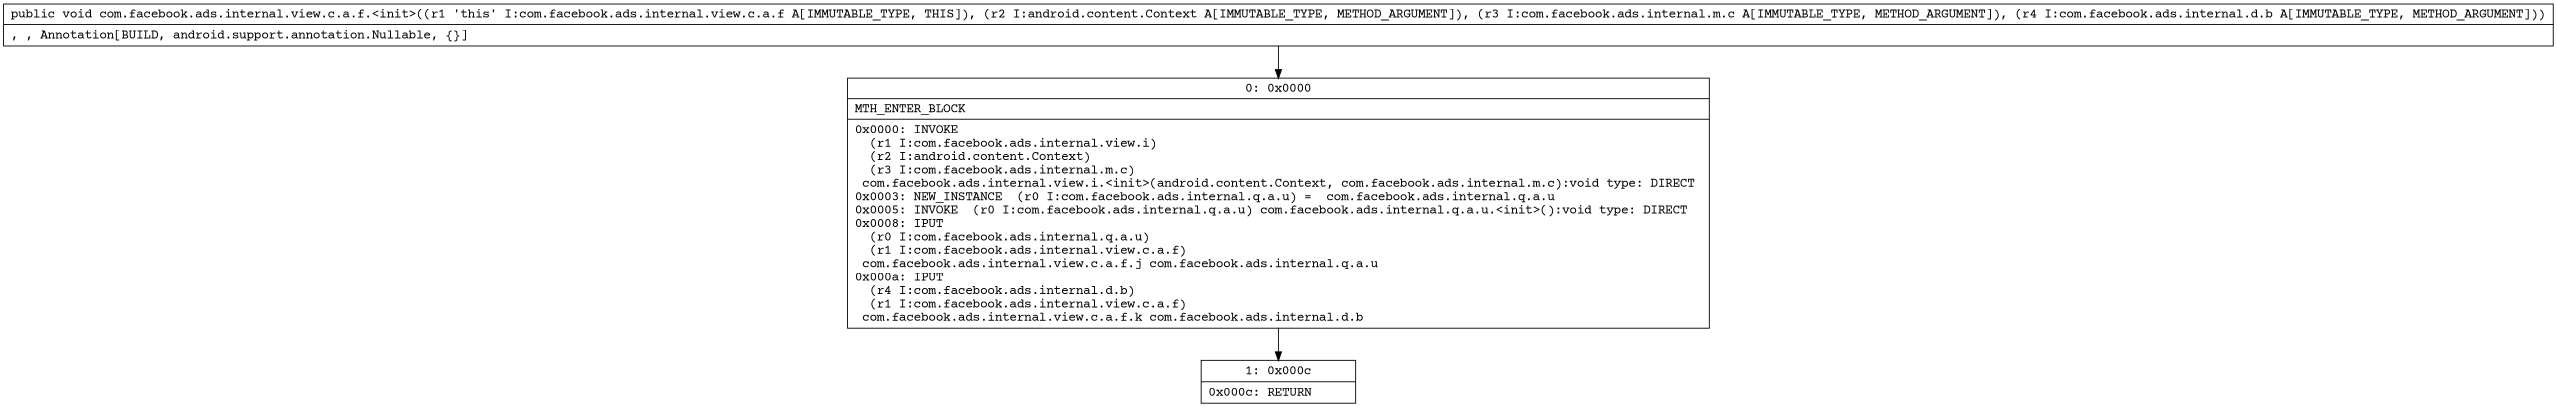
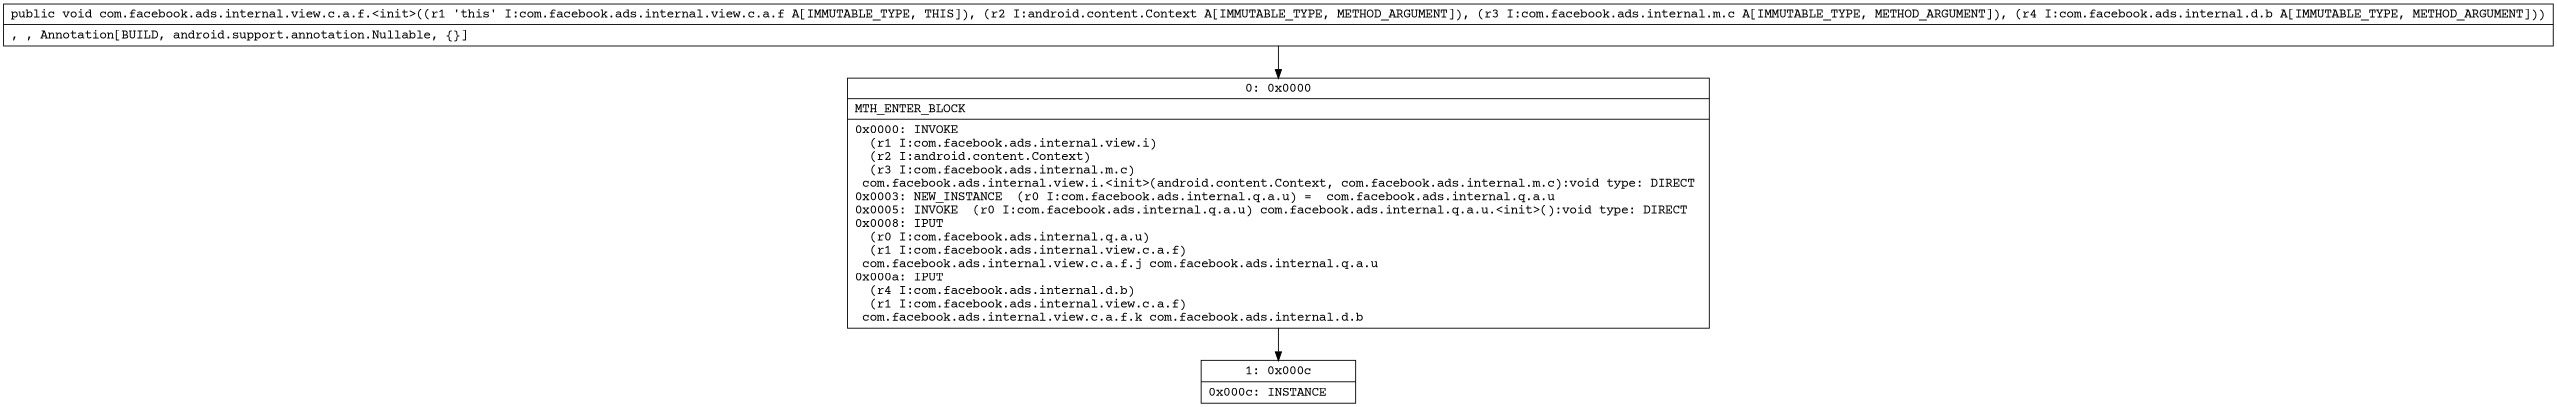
node "1: 0x000c": text "0x000c: RETURN" -> "0x000c: INSTANCE"
